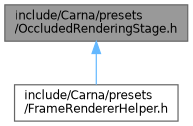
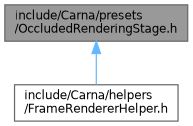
node "include/Carna/presets /FrameRendererHelper.h": label "include/Carna/presets /FrameRendererHelper.h" -> "include/Carna/helpers /FrameRendererHelper.h"
